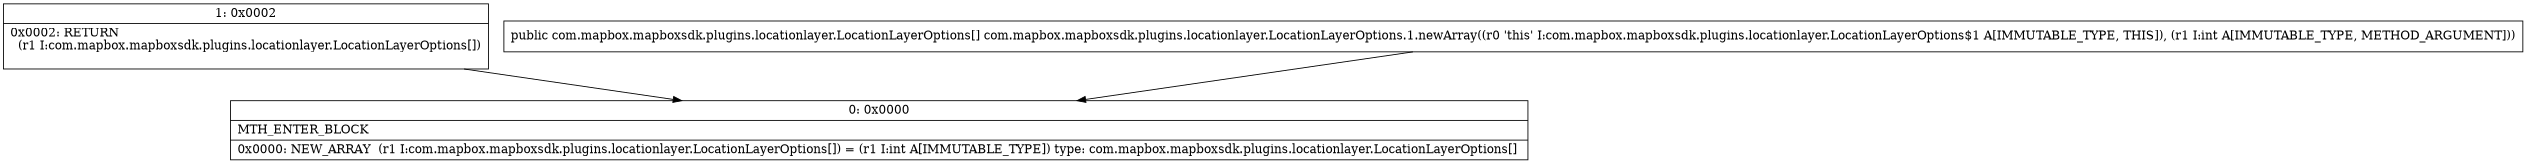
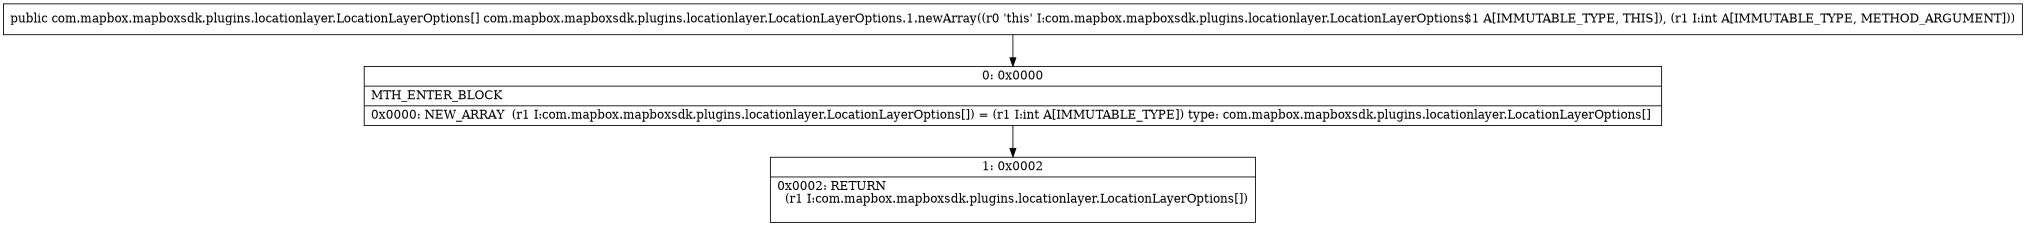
edge "1: 0x0002" -> "0: 0x0000": reversed
